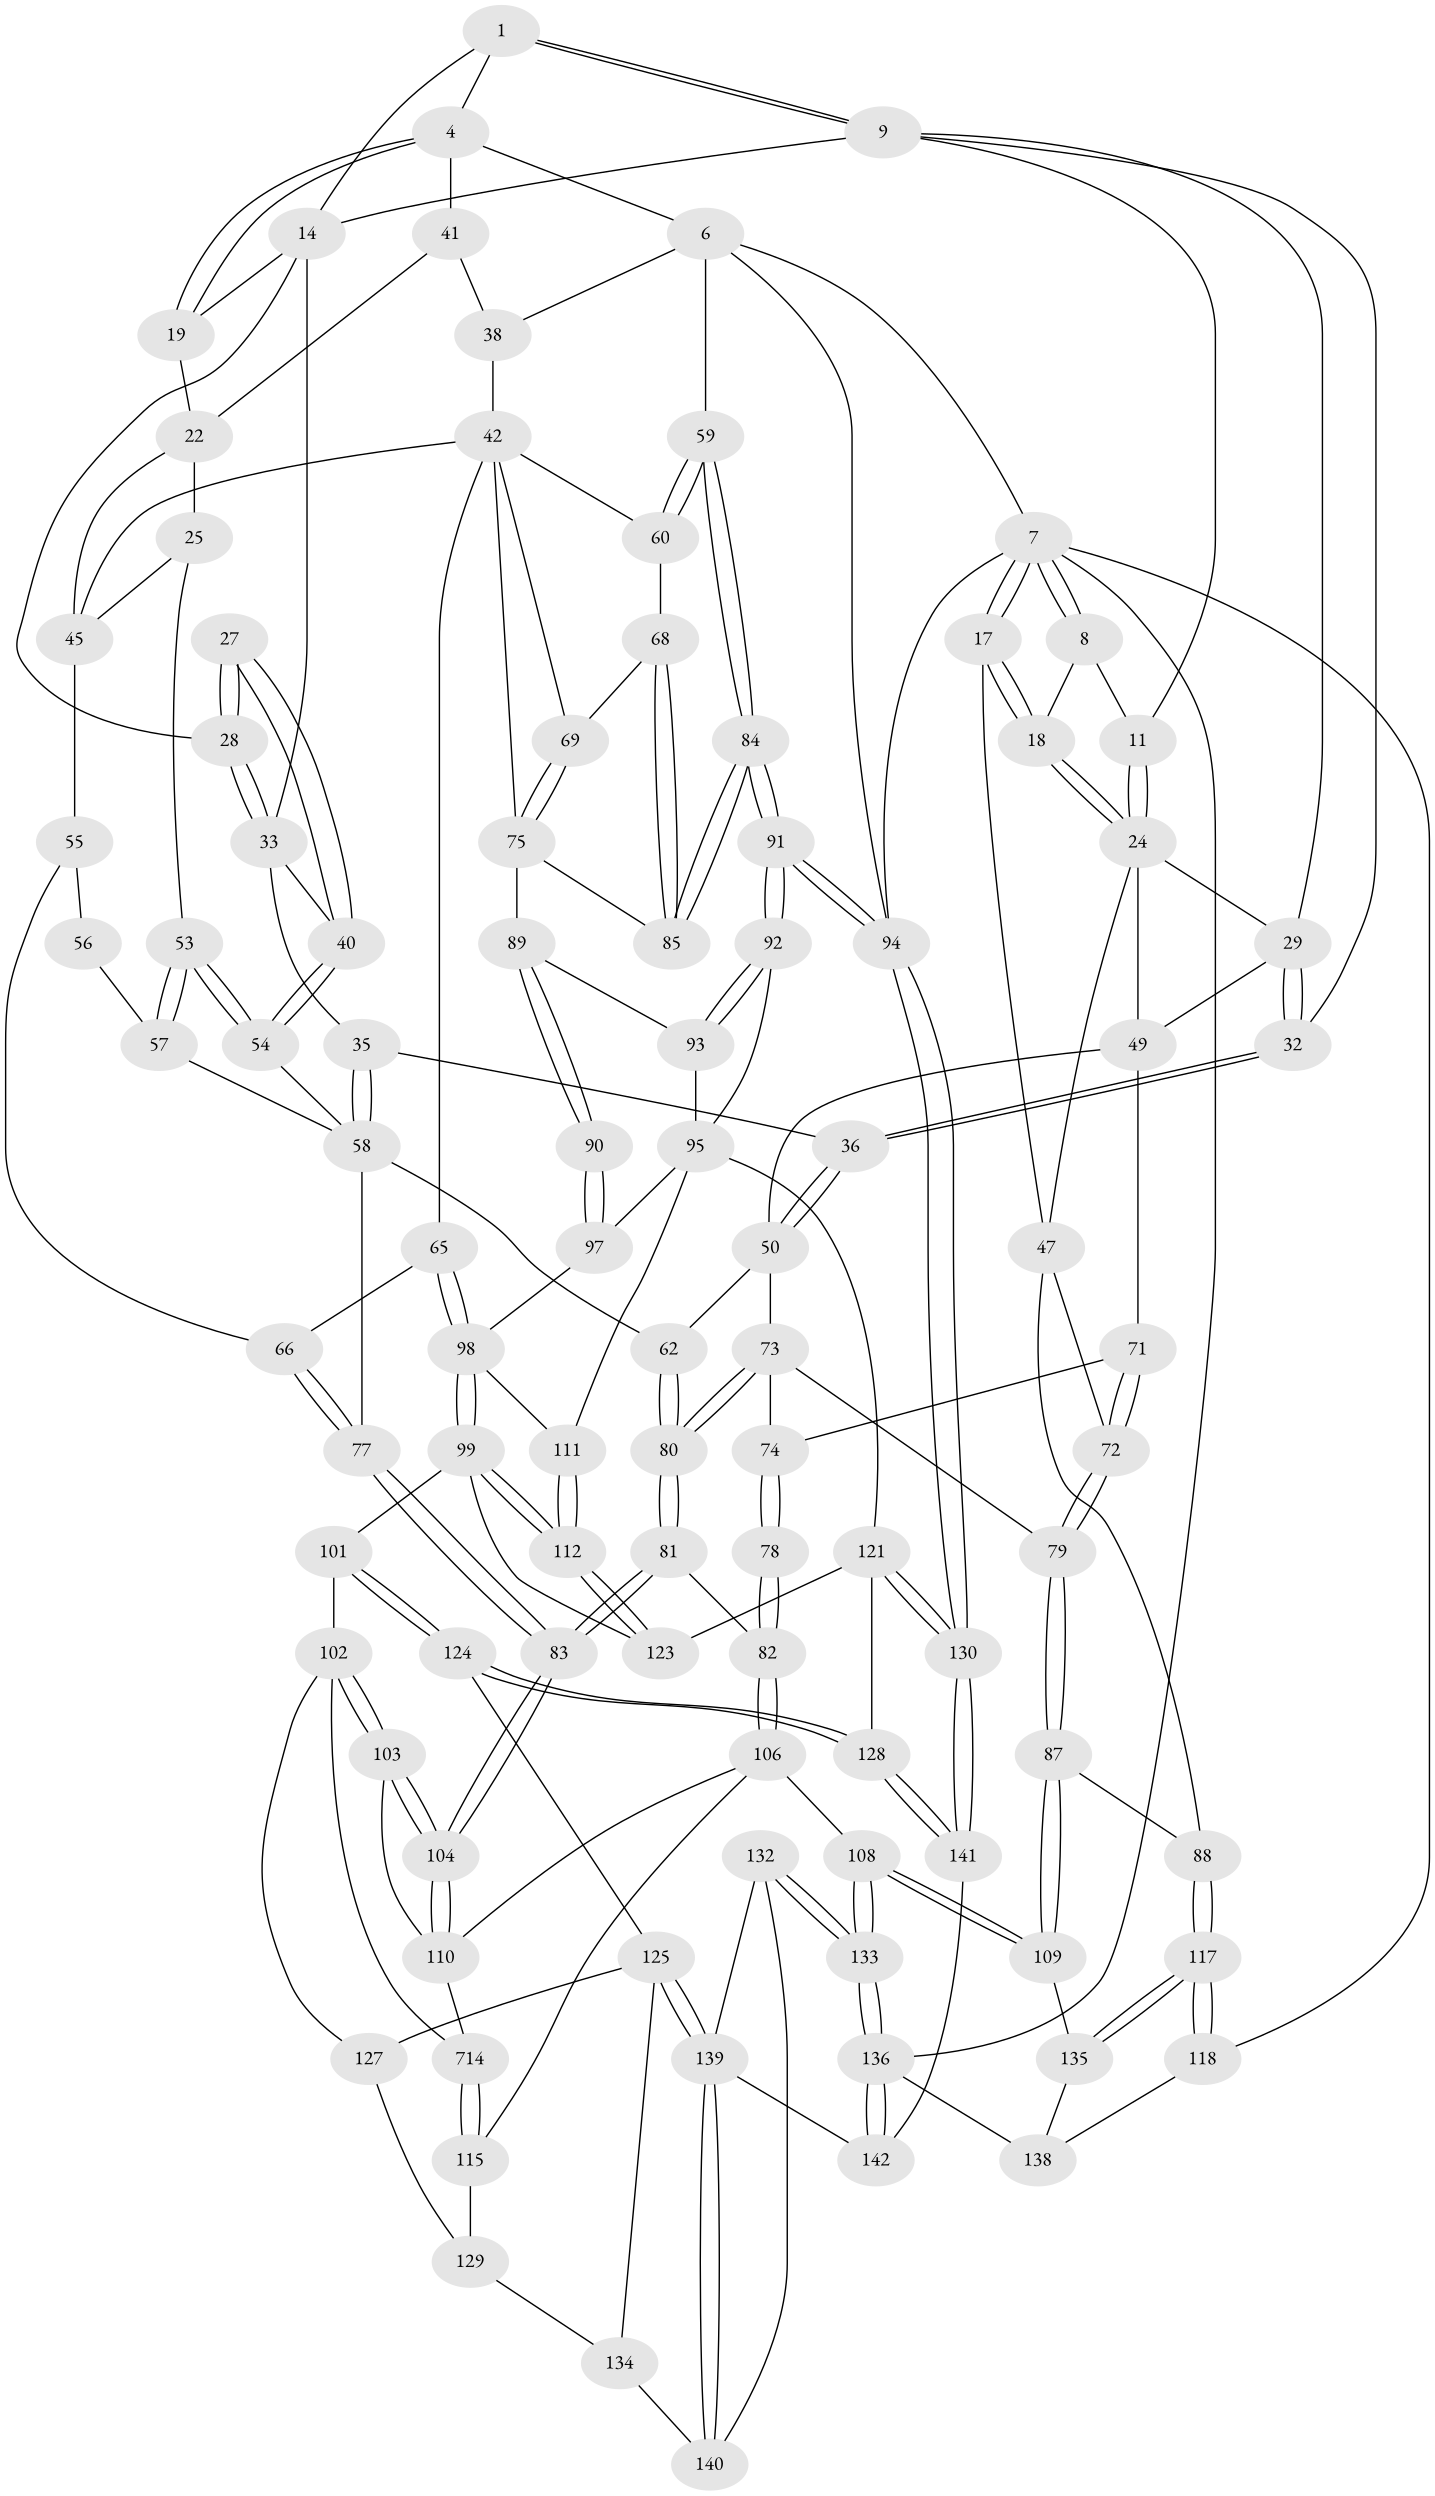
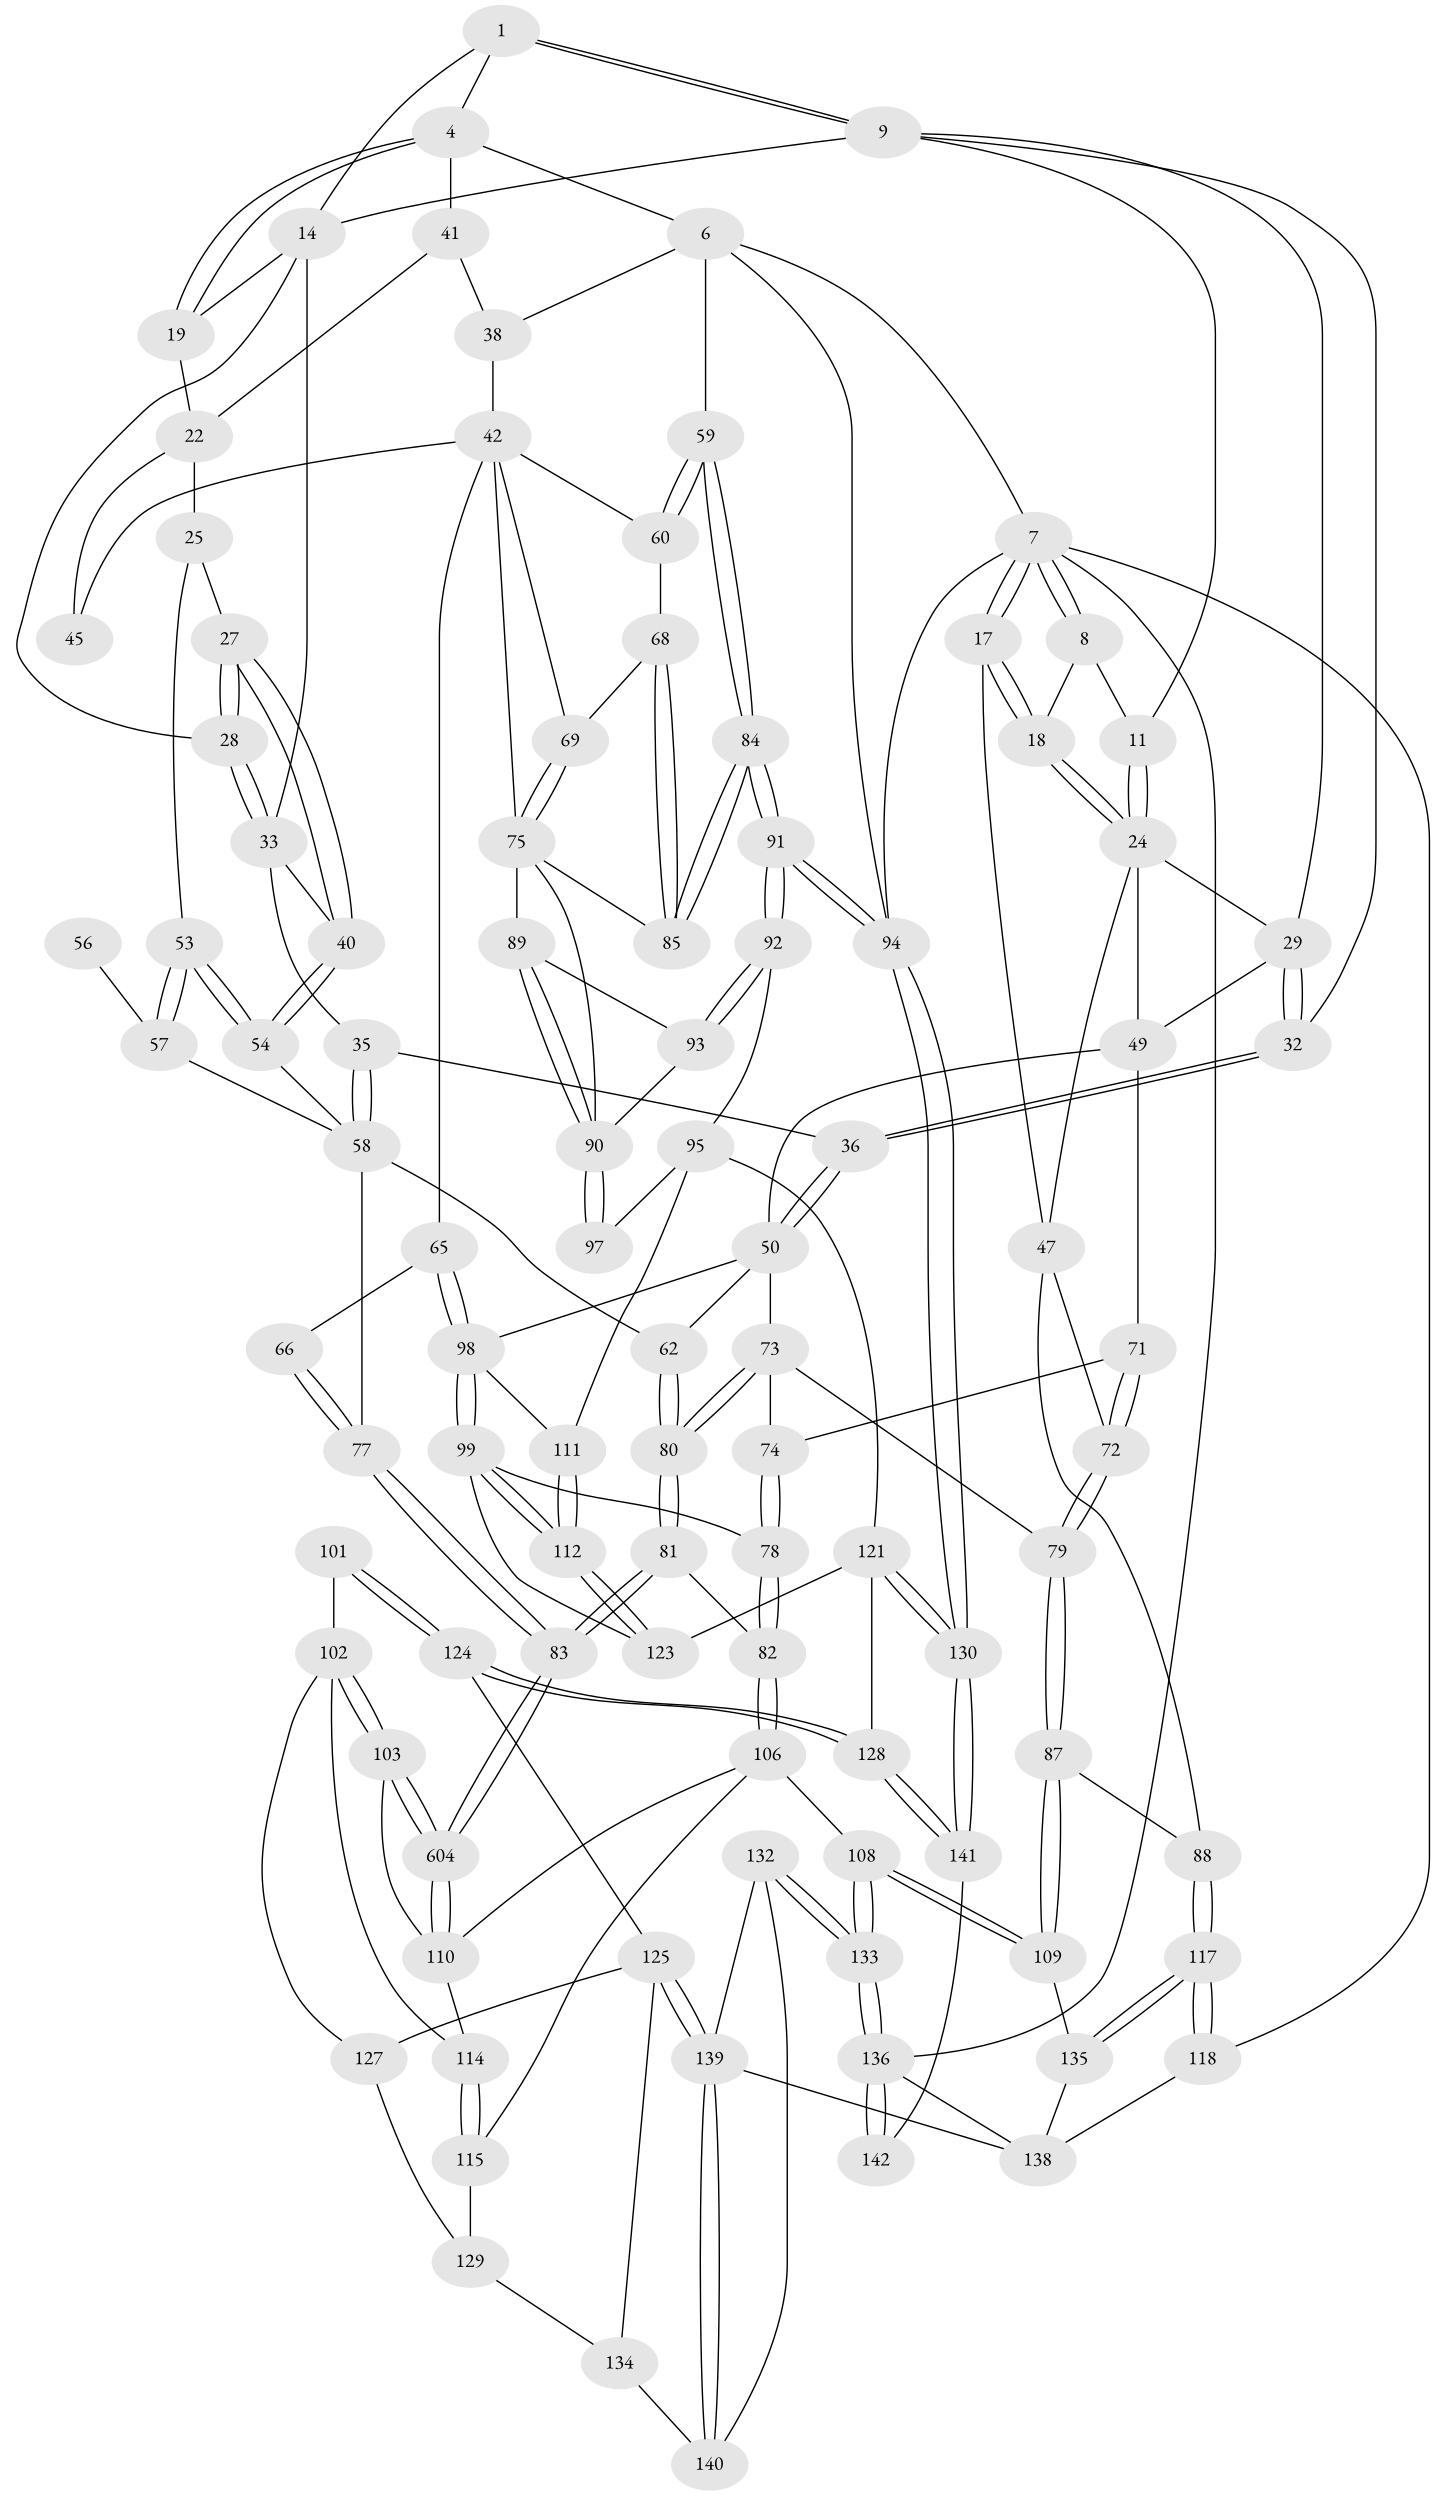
edge "25" -- "45": now "25" -- "27"
node "55": removed
edge "75" -- "90": added
edge "93" -- "95": now "93" -- "90"
edge "97" -- "98": now "50" -- "98"
edge "99" -- "101": now "99" -- "78"
node "104": label "104" -> "604"
node "714": label "714" -> "114"
edge "139" -- "142": now "139" -- "138"
